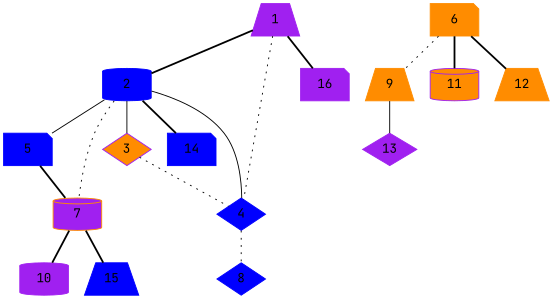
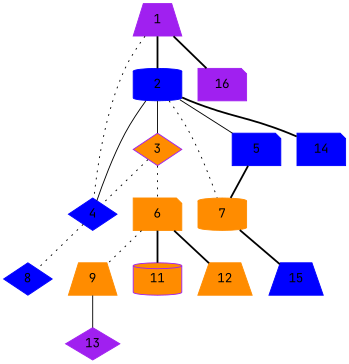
edge "3" -- "6": added
node "7": fillcolor purple -> darkorange
node "10": removed
